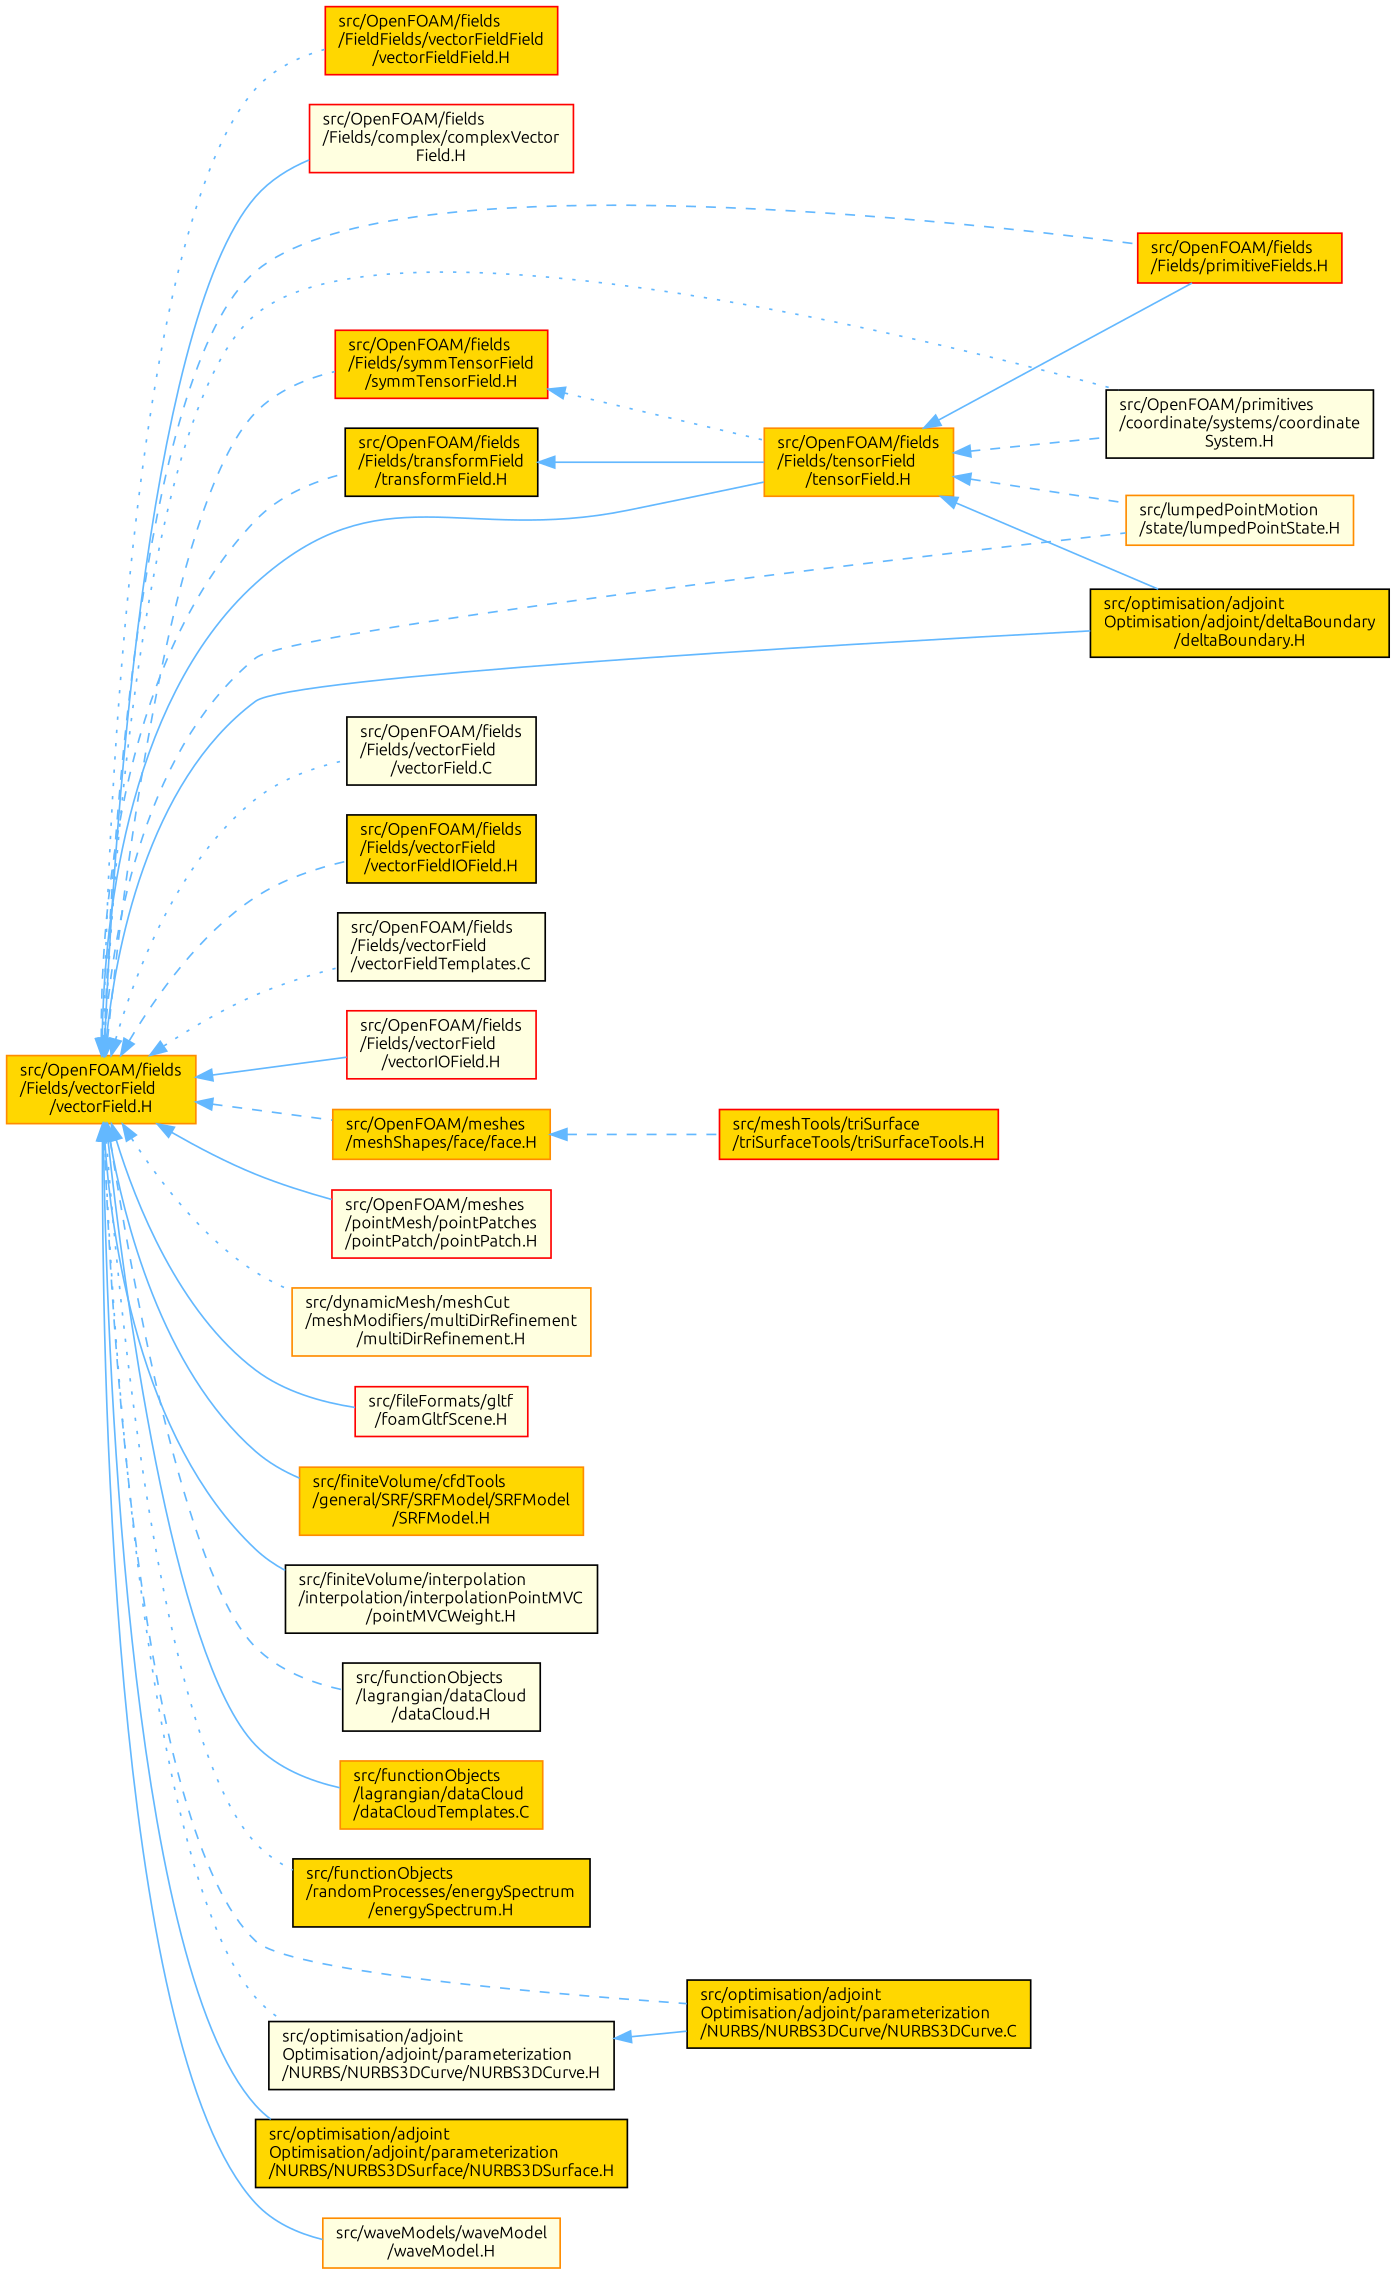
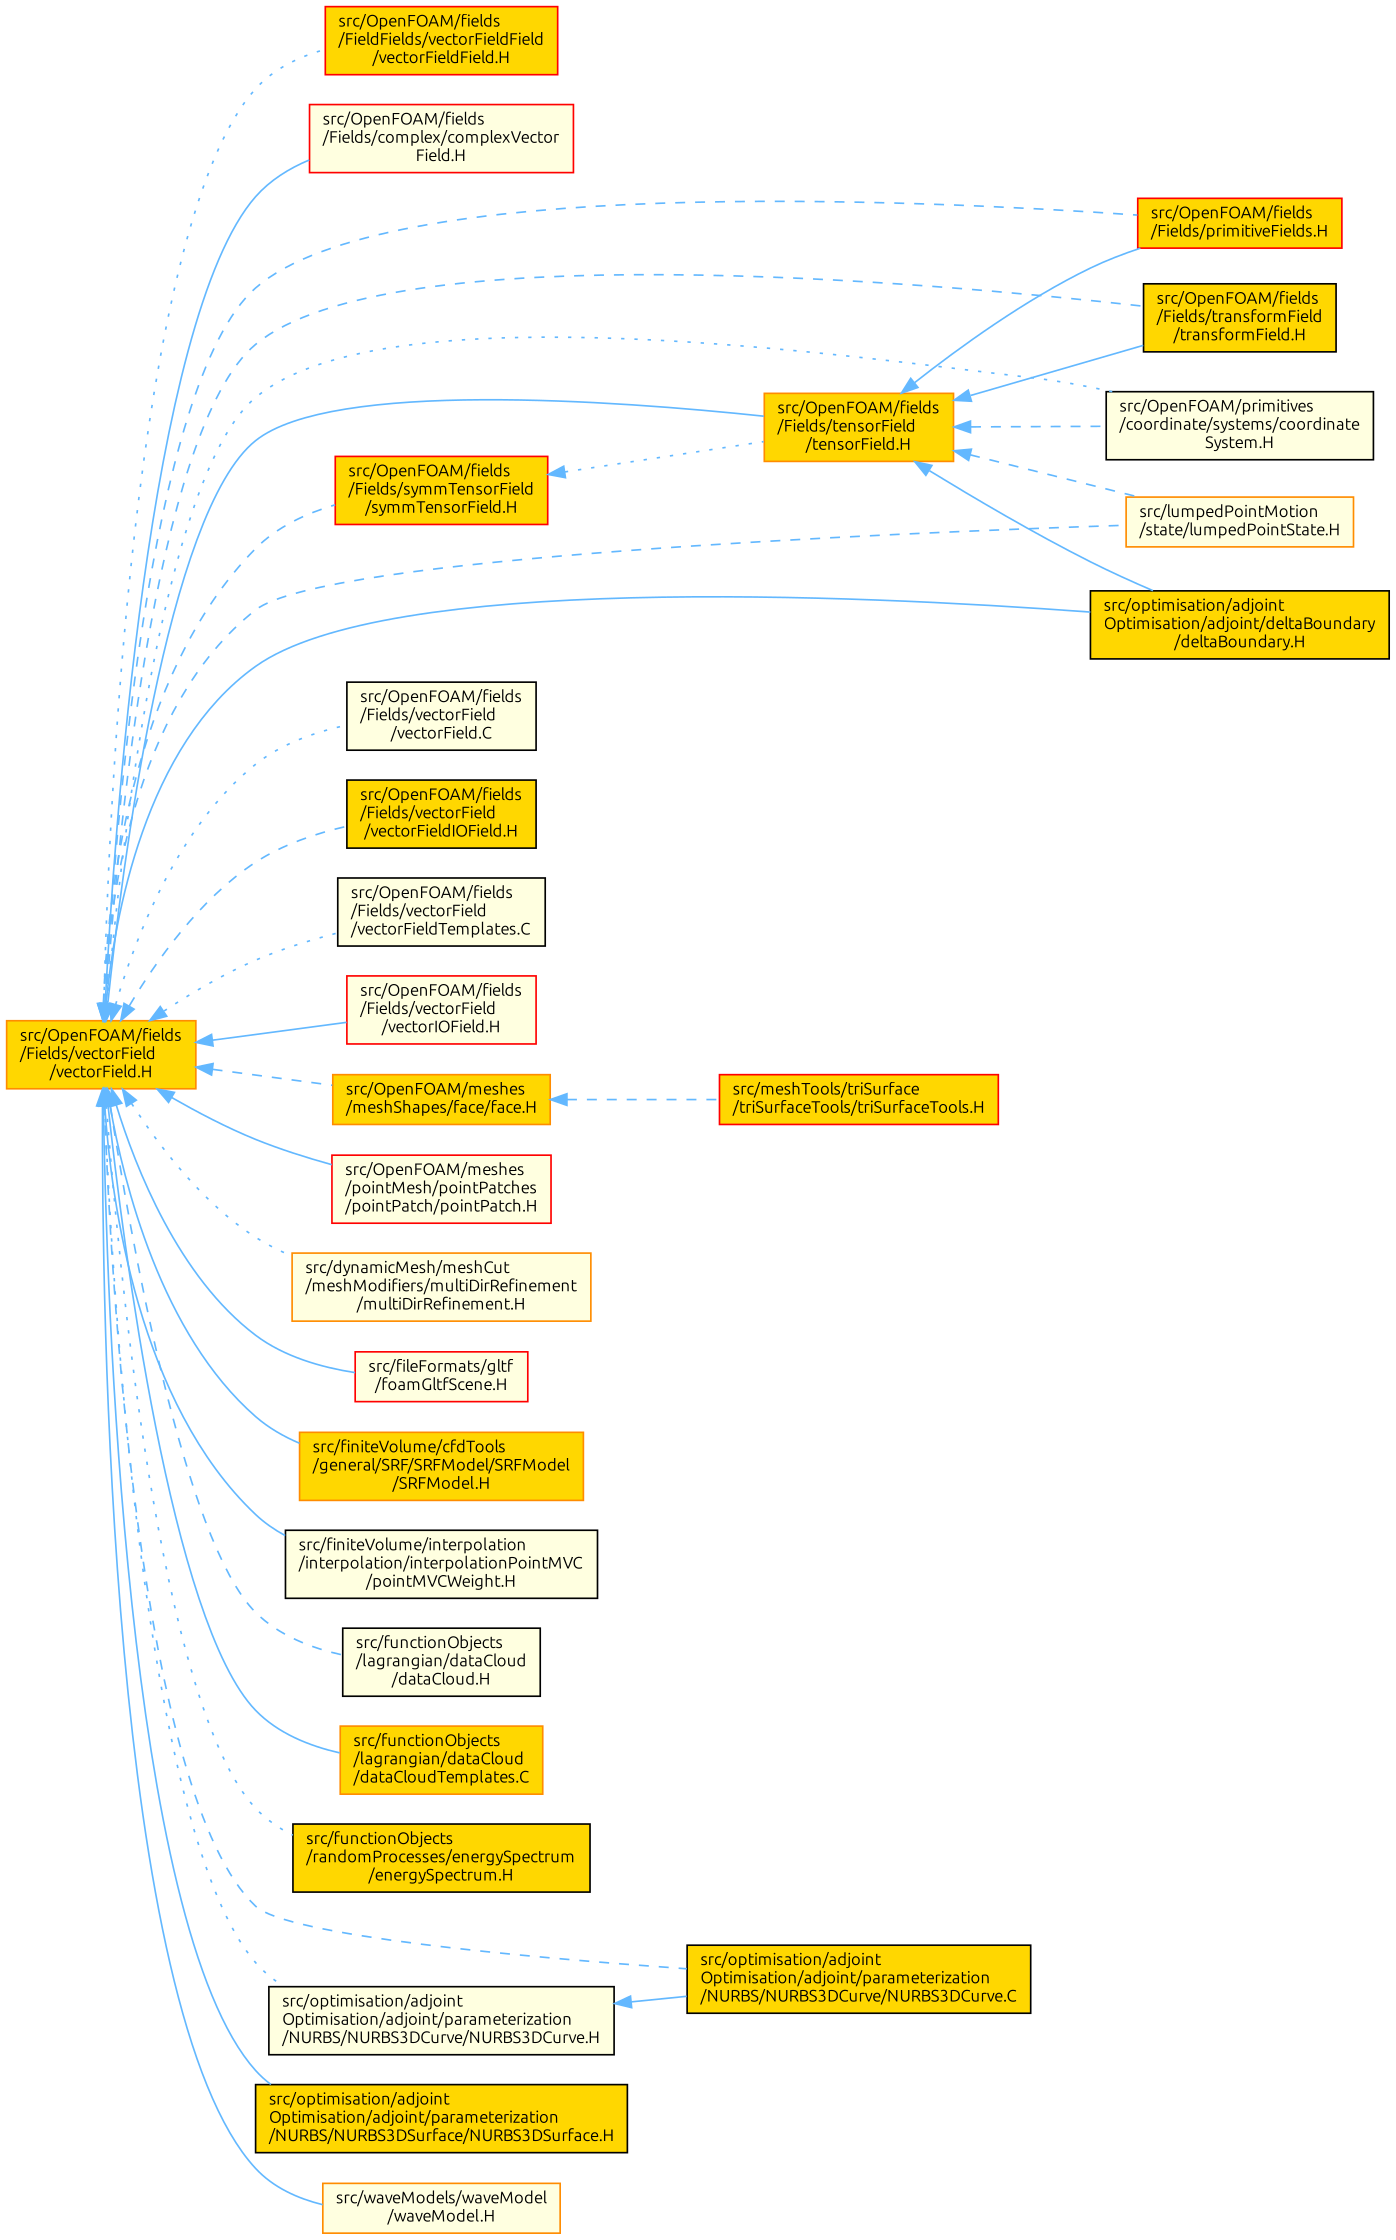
edge "src/OpenFOAM/fields /Fields/tensorField /tensorField.H" -> "src/OpenFOAM/fields /Fields/transformField /transformField.H": reversed
